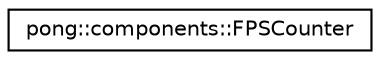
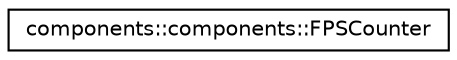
node "pong::components::FPSCounter": label "pong::components::FPSCounter" -> "components::components::FPSCounter"
